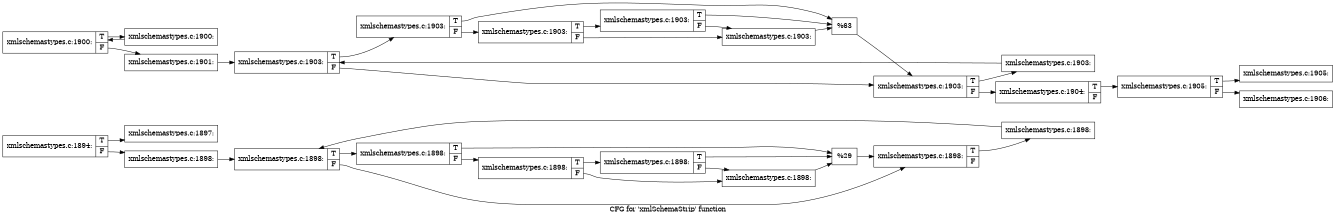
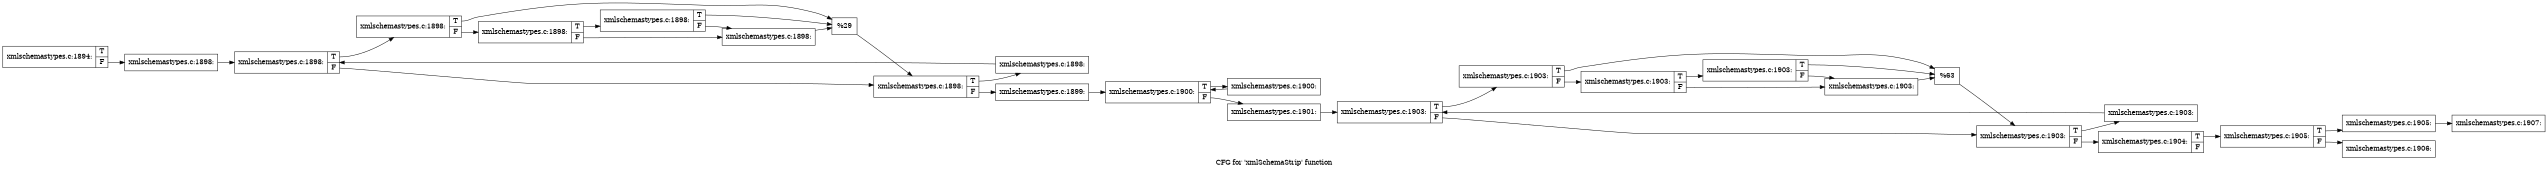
node "xmlschemastypes.c:1899:": added
node "xmlschemastypes.c:1907:": added
node "xmlschemastypes.c:1897:": removed
